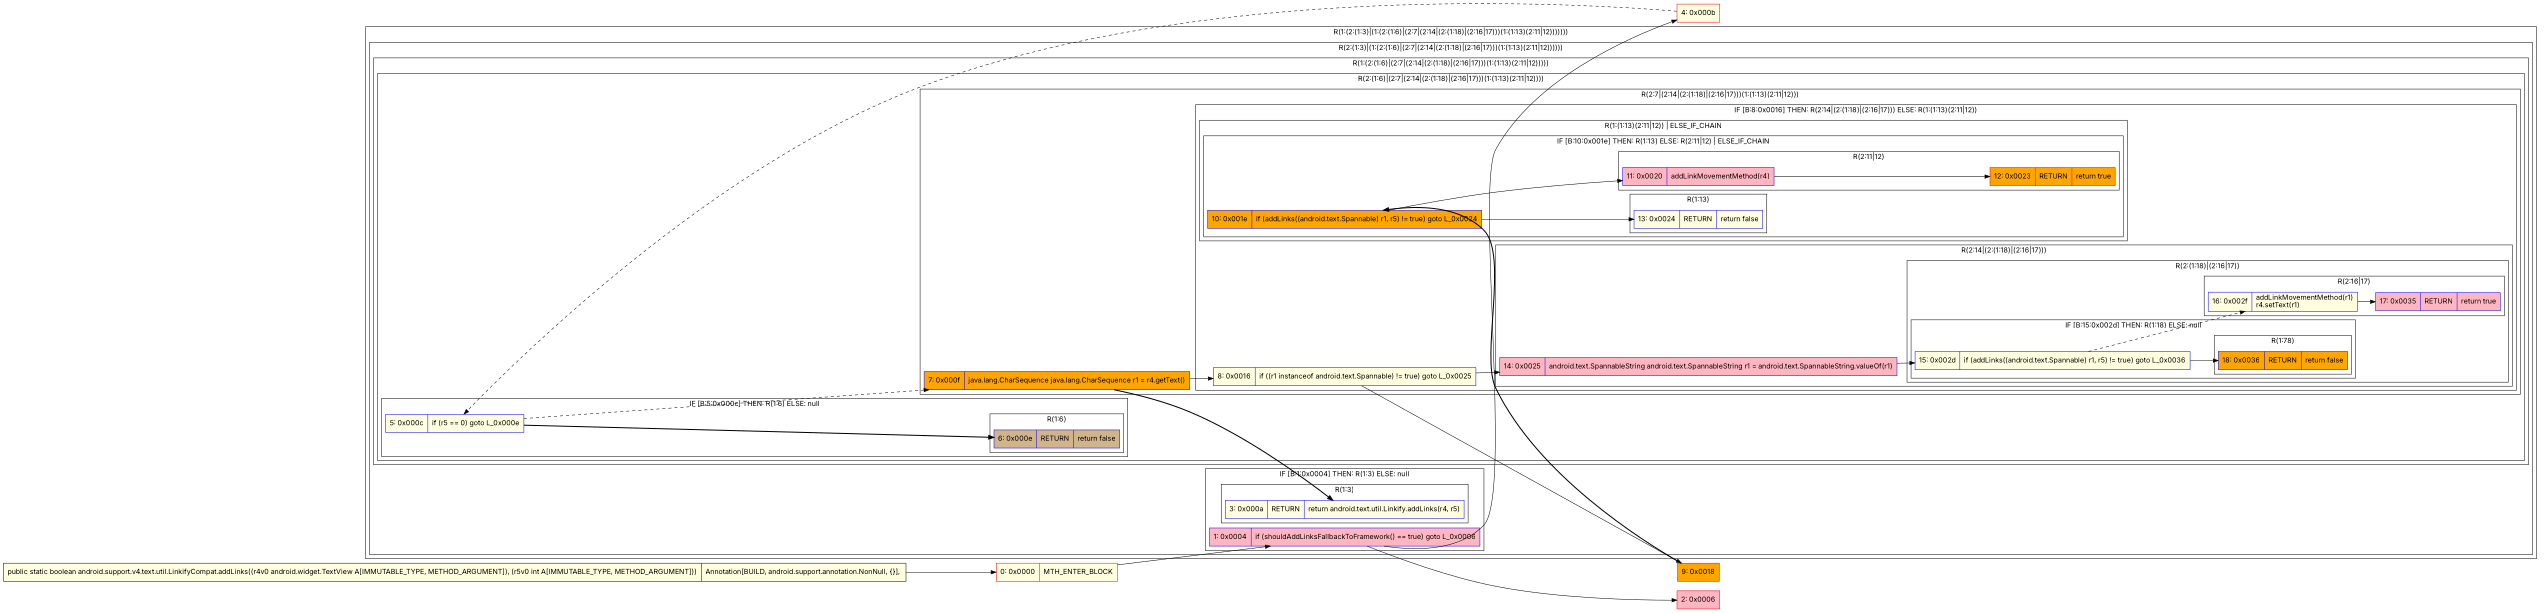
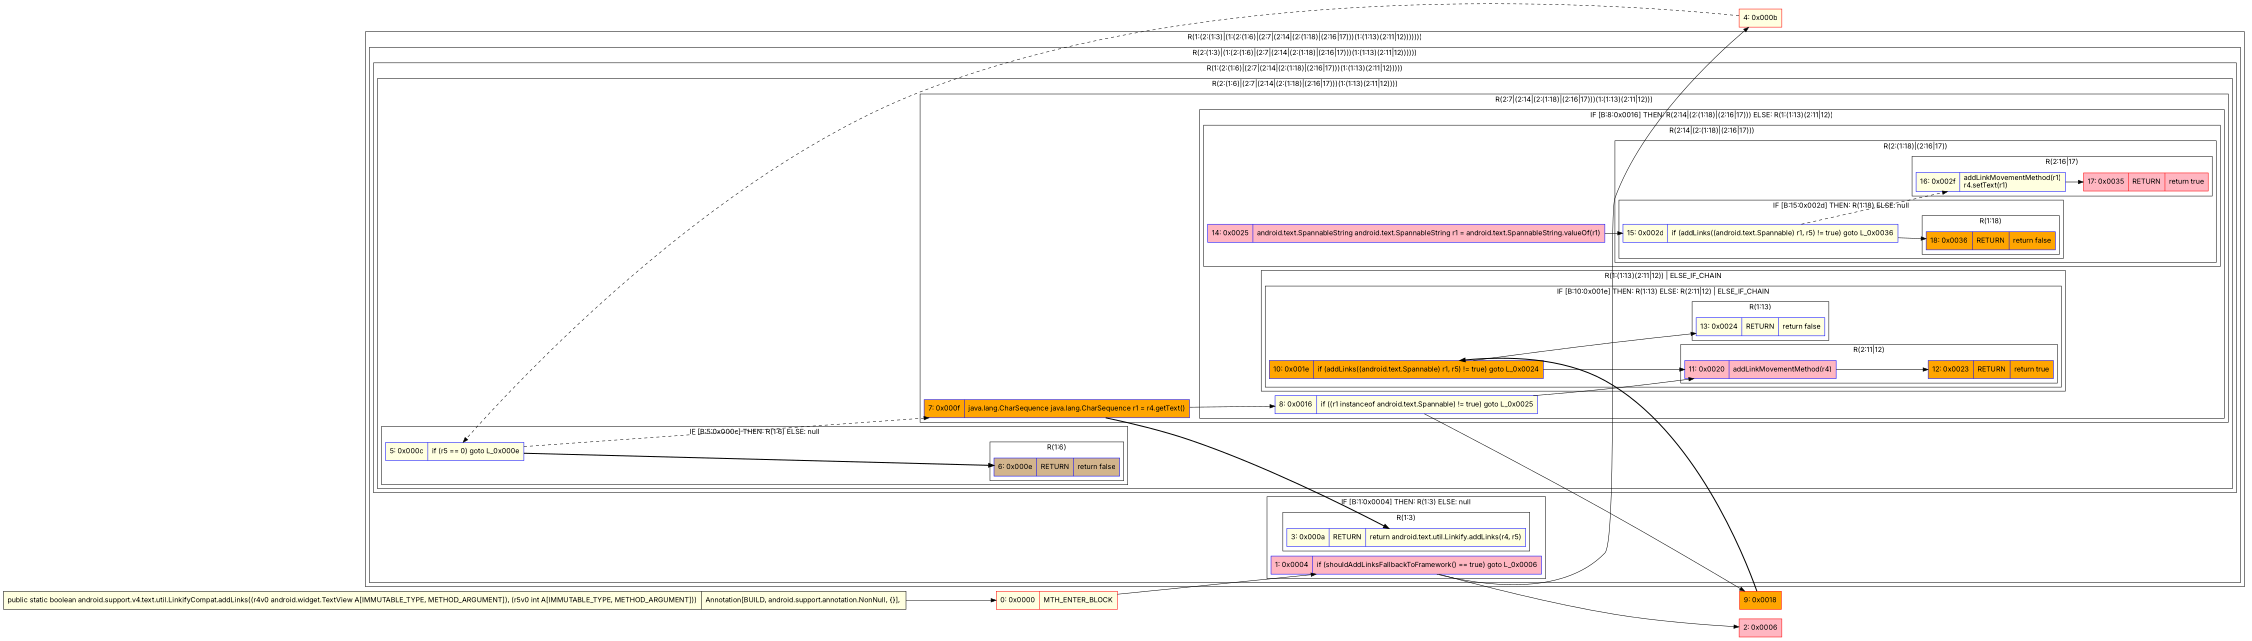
node "12: 0x0023": color red -> blue
node "17: 0x0035": color blue -> red
cluster "R(1:78)": label "R(1:78)" -> "R(1:18)"
edge "8: 0x0016" -> "14: 0x0025": now "8: 0x0016" -> "11: 0x0020"
